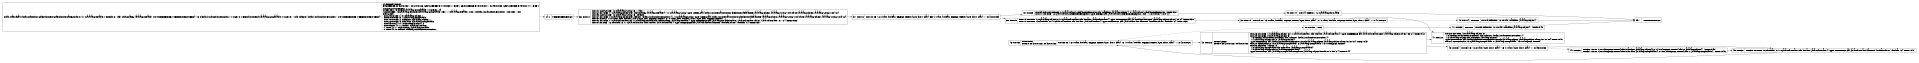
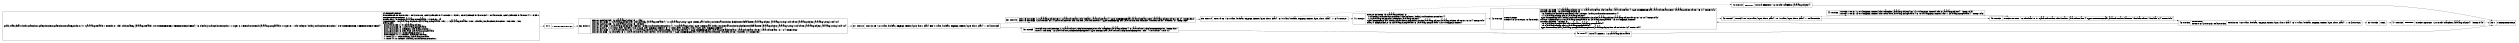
edge "42: 0x0026" -> "41: 0x0020": reversed
